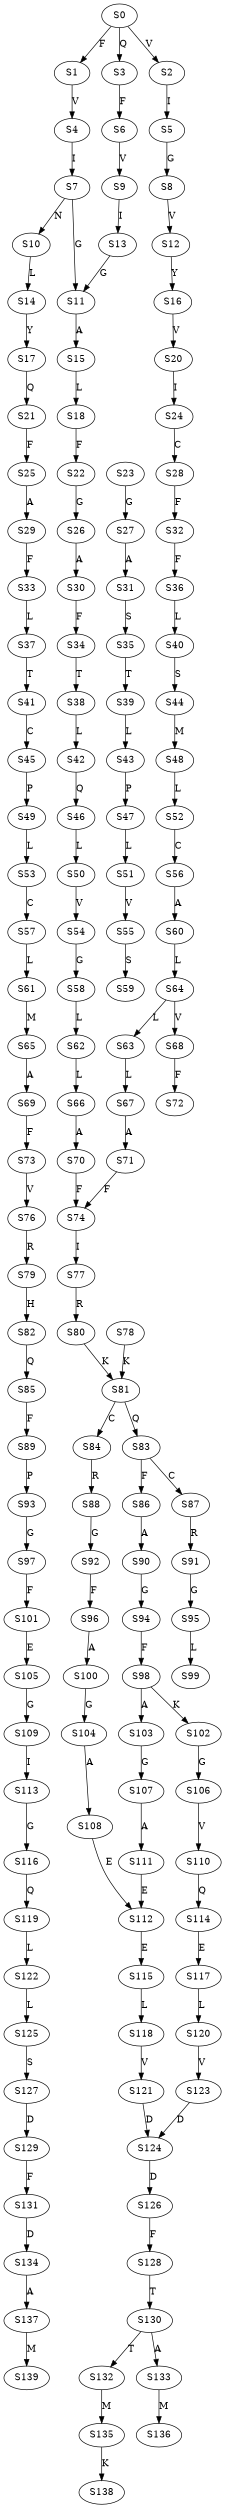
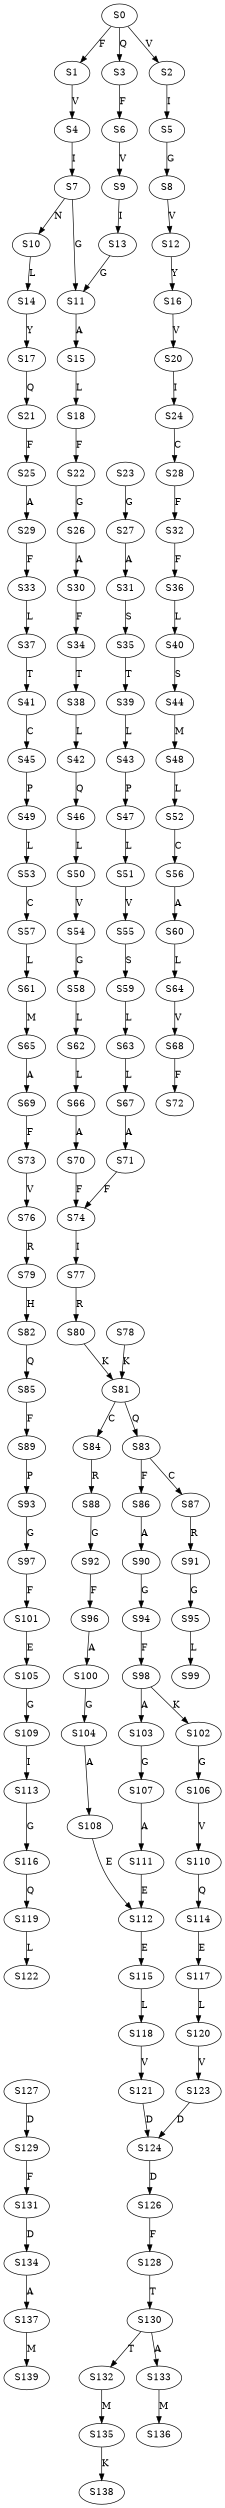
edge "S64" -> "S63": now "S59" -> "S63"
node "S125": removed
